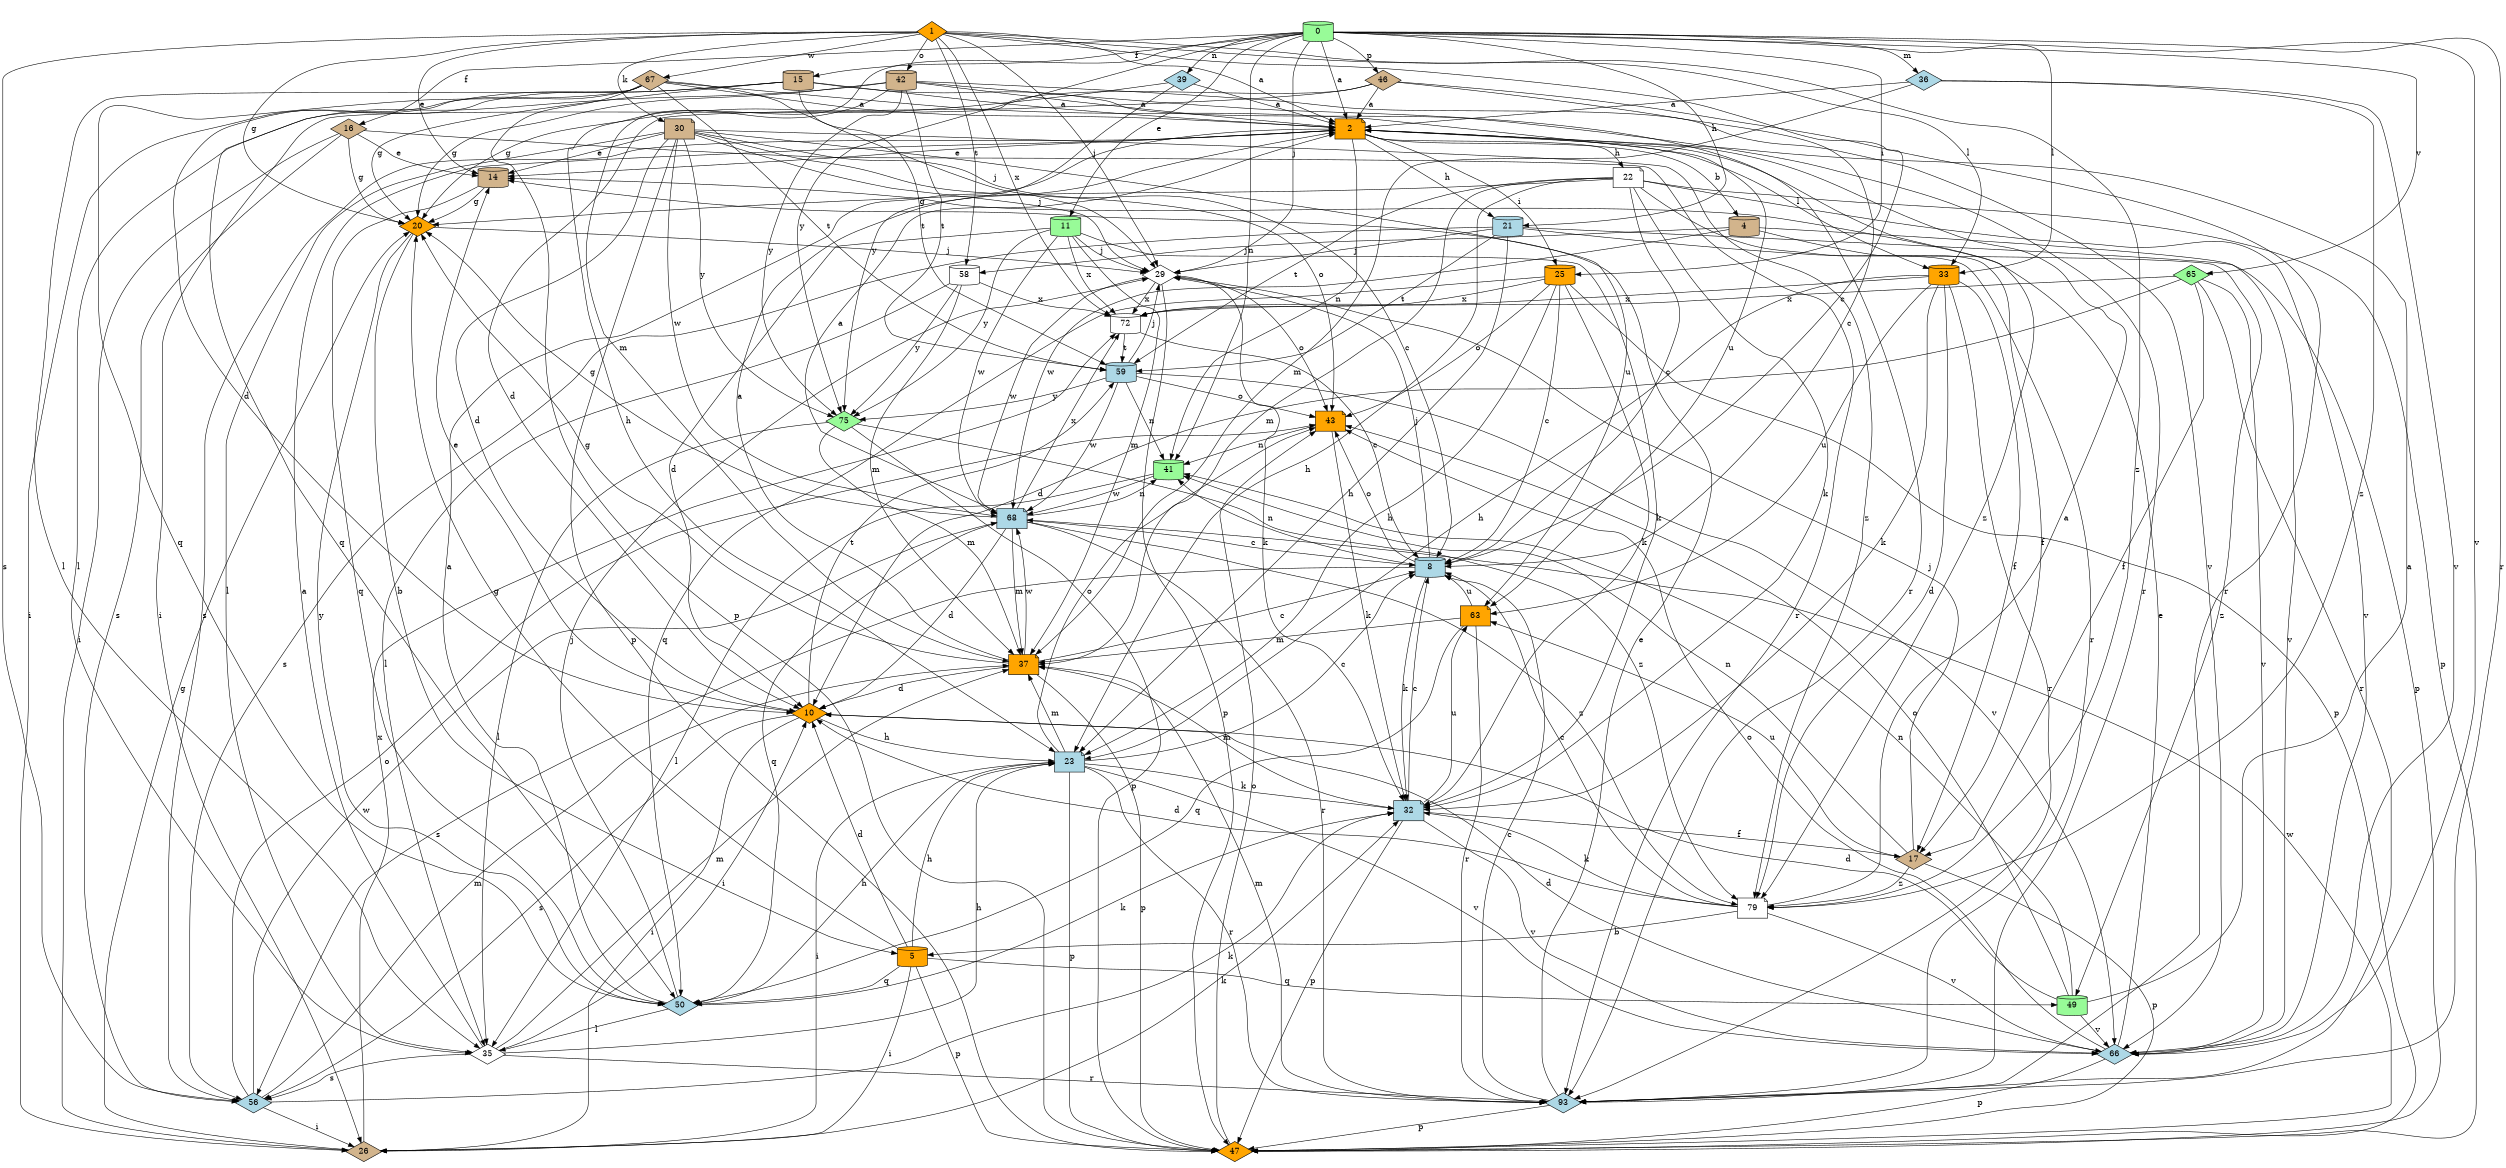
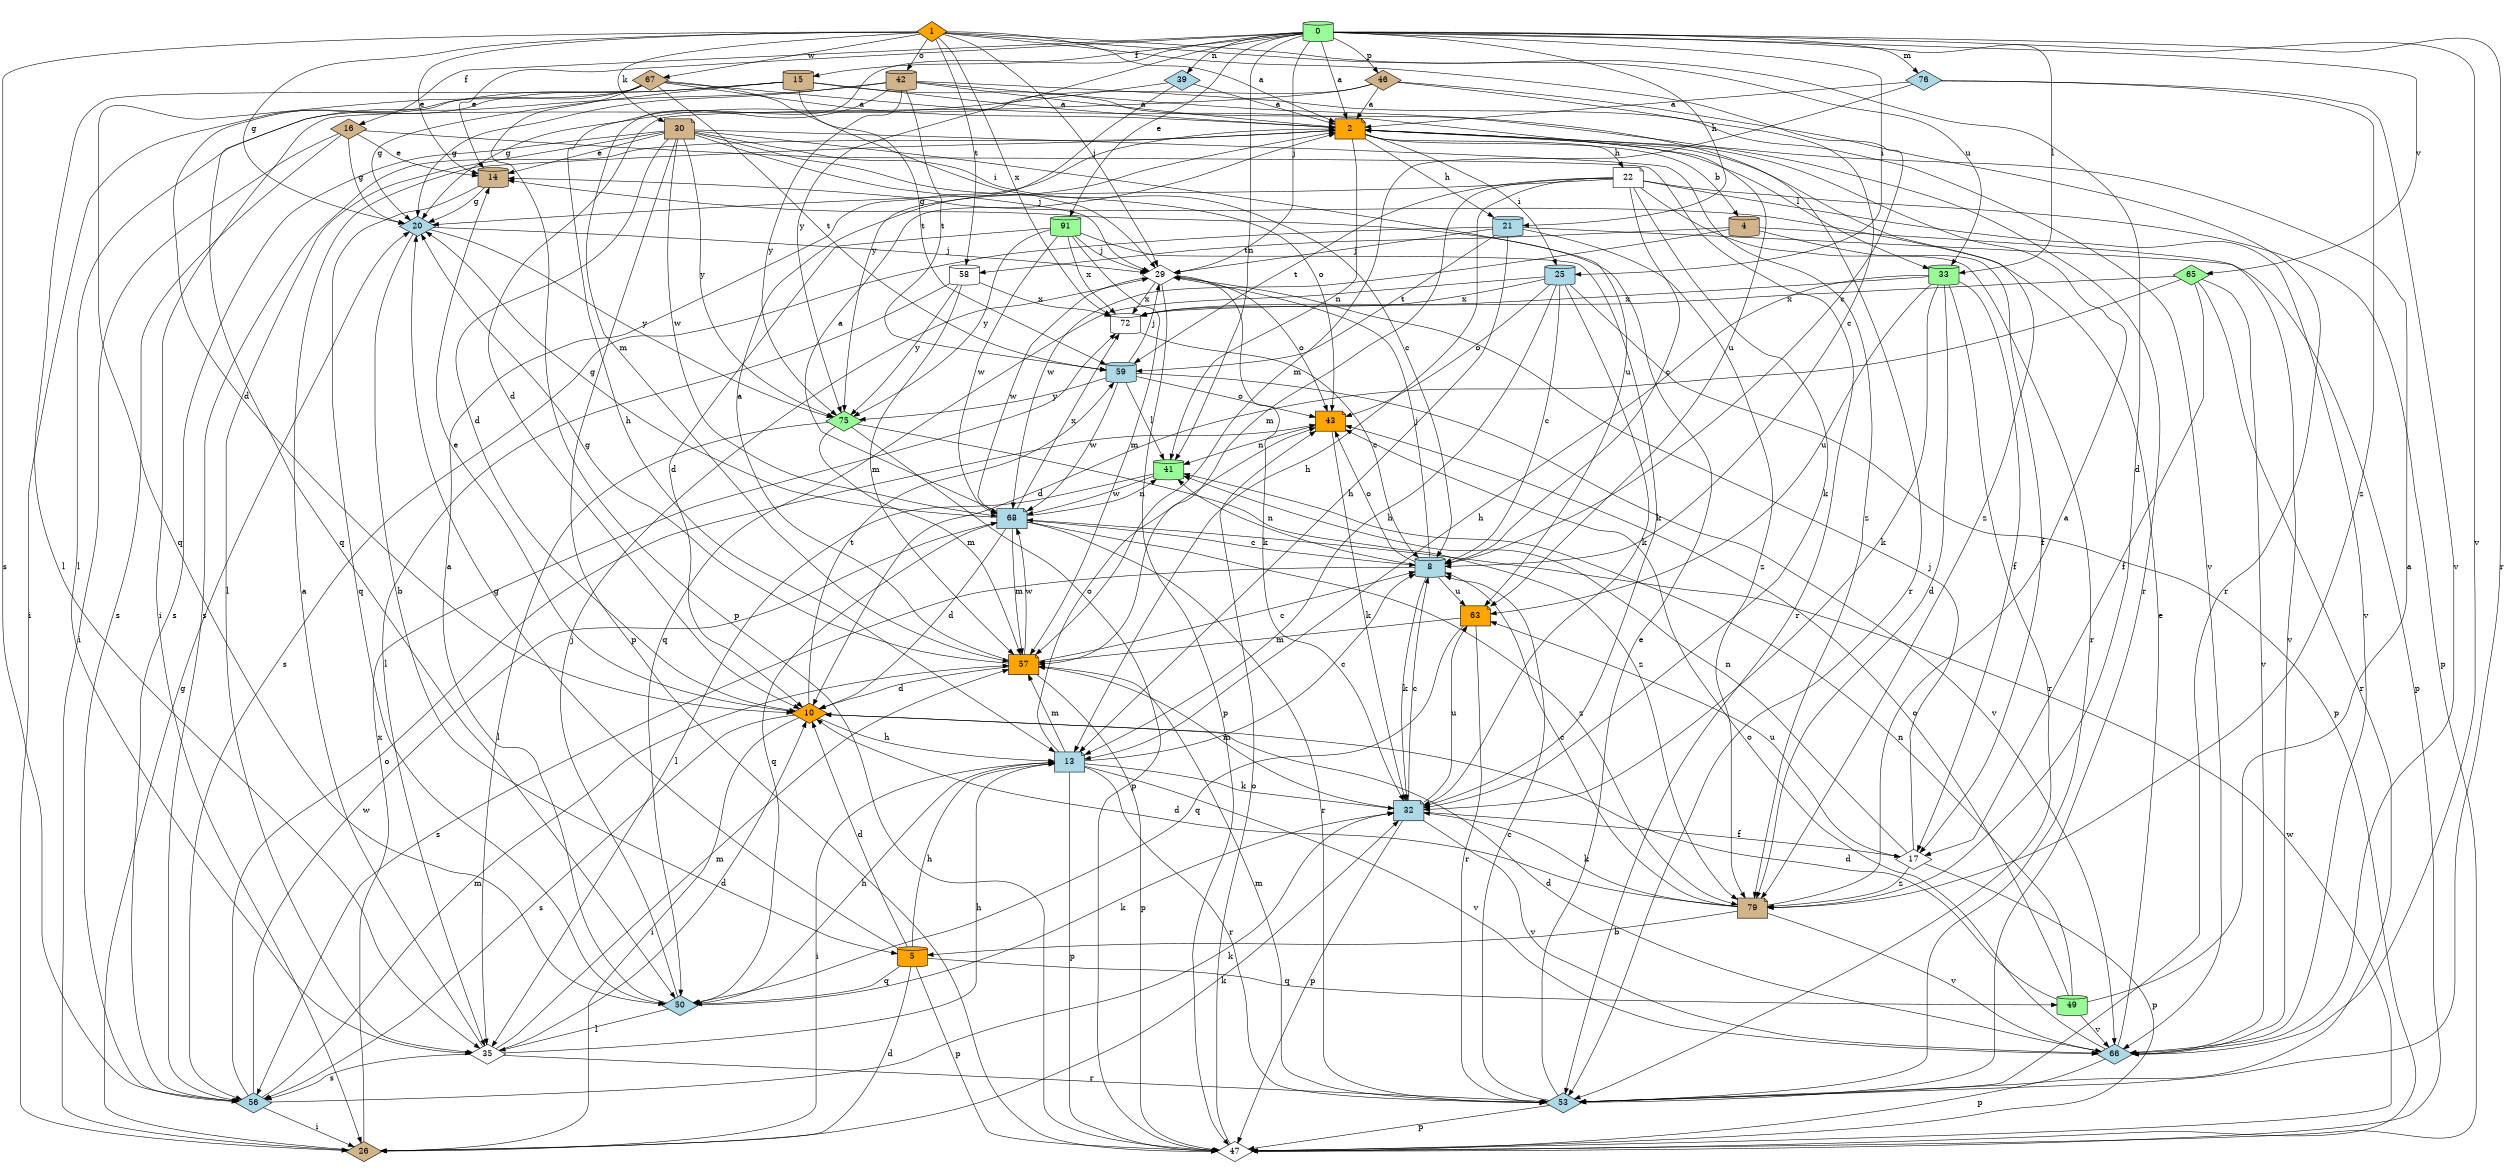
node "36": label "36" -> "76"
edge "2" -> "14": now "0" -> "14"
edge "1" -> "33": label "l" -> "u"
edge "67" -> "29": label "j" -> "i"
node "20": fillcolor orange -> lightblue
node "11": label "11" -> "91"
edge "4" -> "58": label "j" -> "t"
node "25": fillcolor orange -> lightblue
node "33": fillcolor orange -> palegreen
edge "21" -> "49": now "21" -> "79"
edge "72" -> "59": removed, label "t"
edge "59" -> "41": label "n" -> "l"
edge "1" -> "79": label "z" -> "d"
edge "30" -> "56": added, label "s"
edge "63" -> "8": reversed
node "37": label "37" -> "57"
edge "20" -> "50": now "20" -> "75"
node "23": label "23" -> "13"
node "17": fillcolor tan -> white
edge "35" -> "10": label "i" -> "d"
node "79": fillcolor white -> tan
edge "5" -> "26": label "i" -> "d"
node "93": label "93" -> "53"
node "47": fillcolor orange -> white
